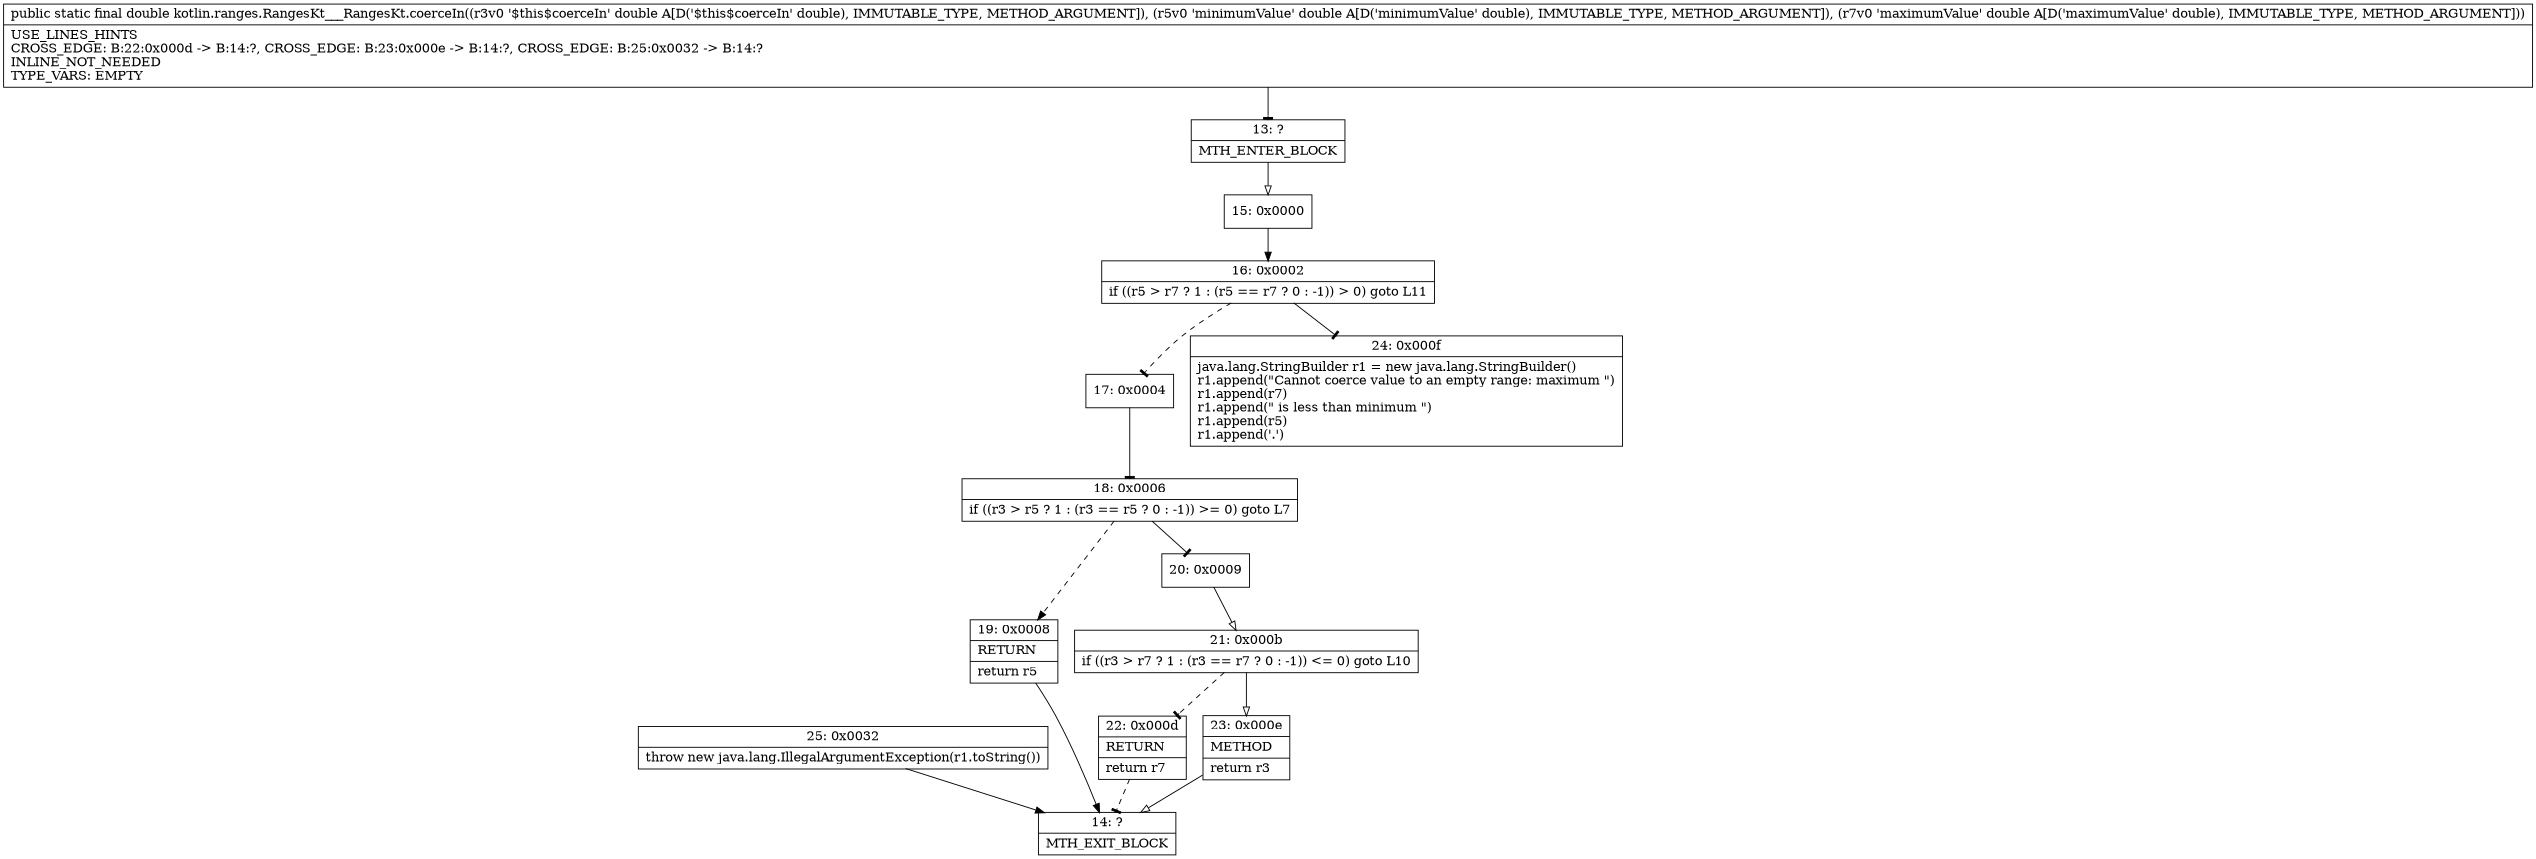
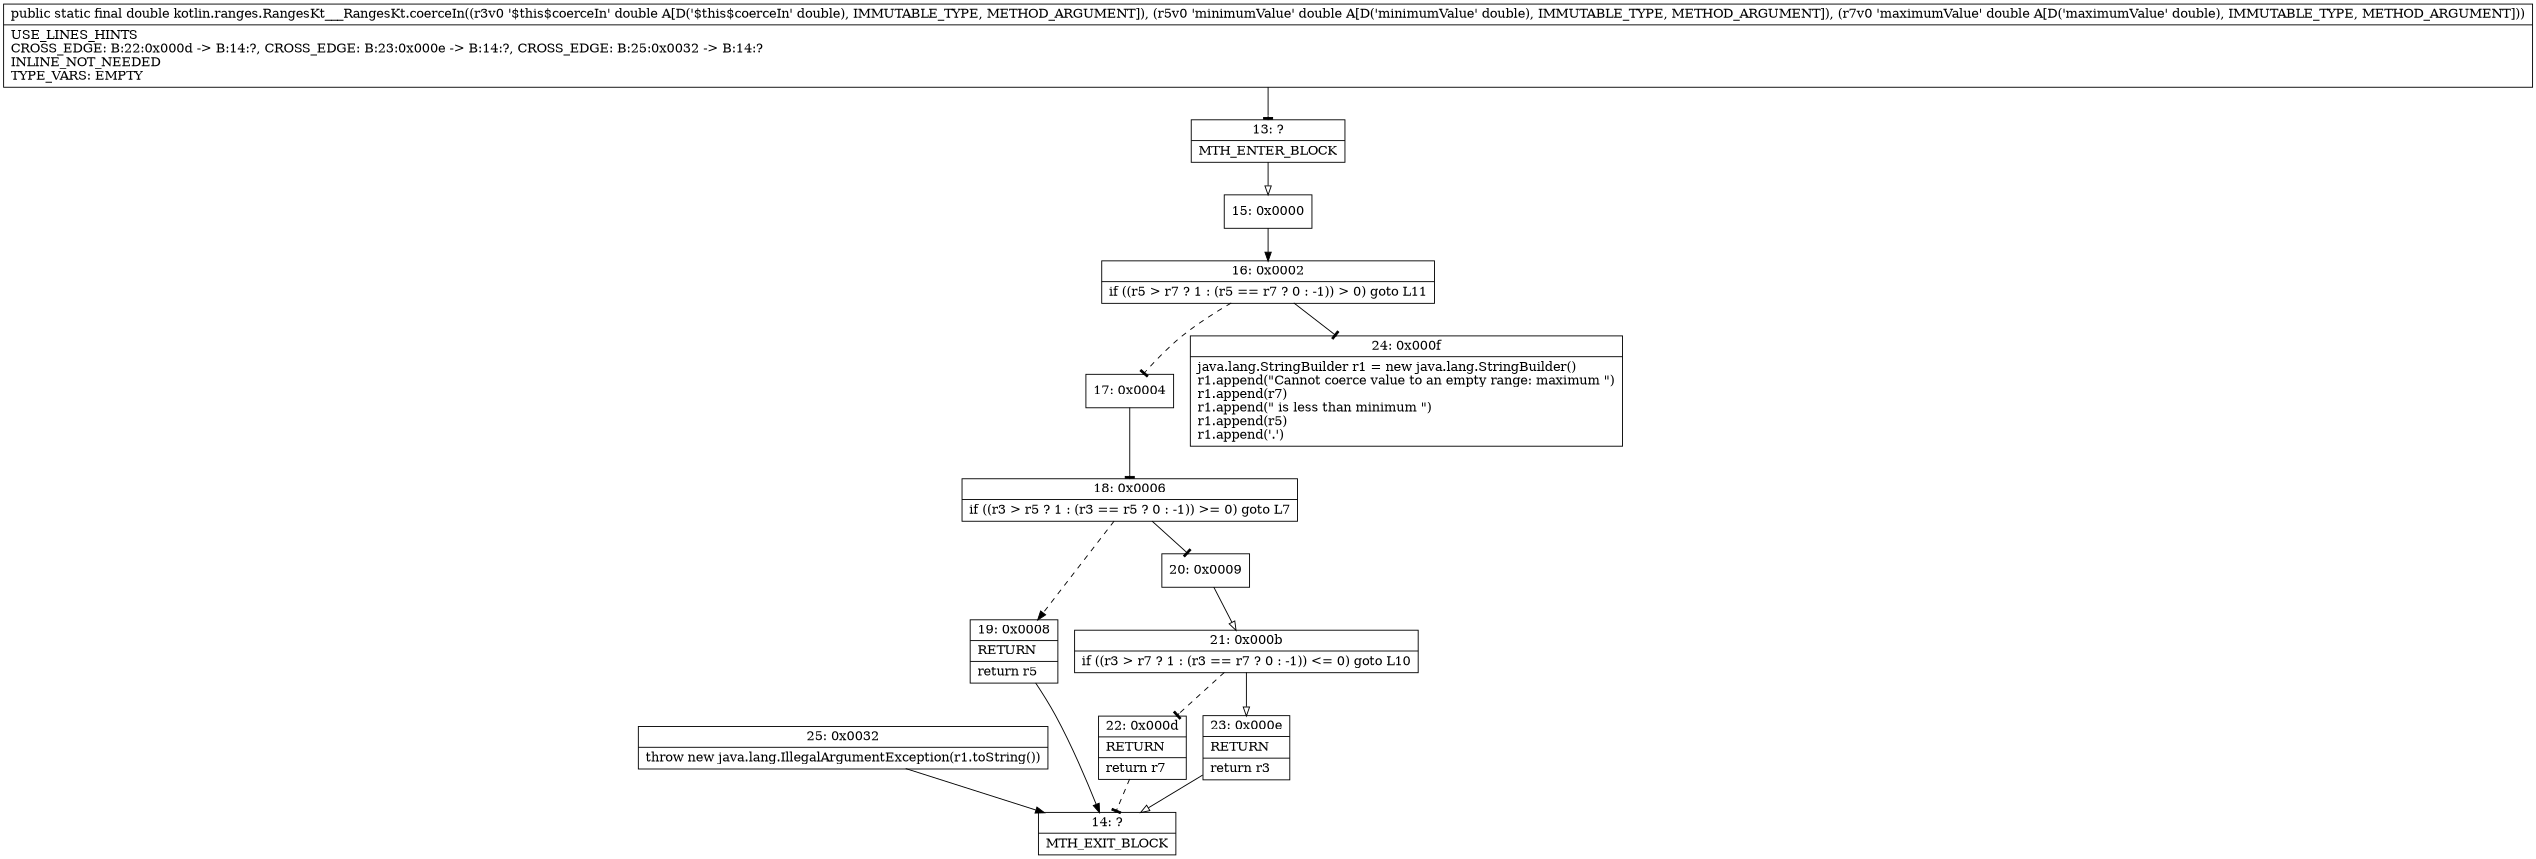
node "23: 0x000e": text "METHOD" -> "RETURN"
